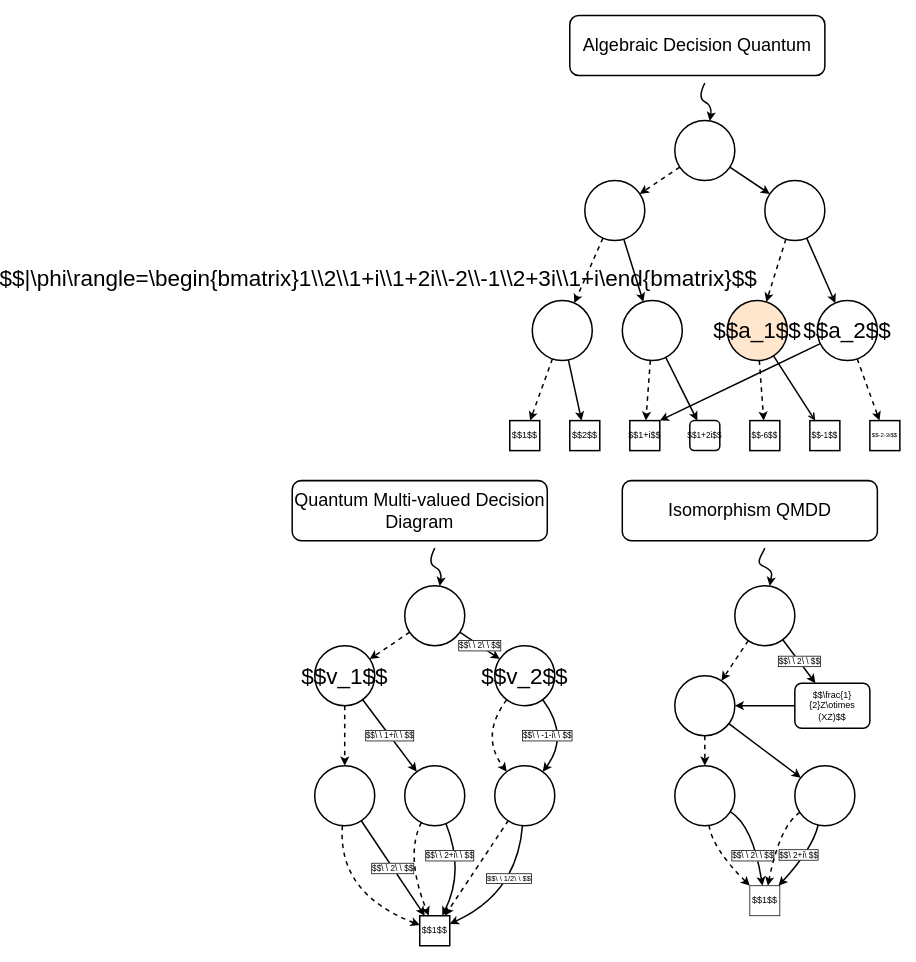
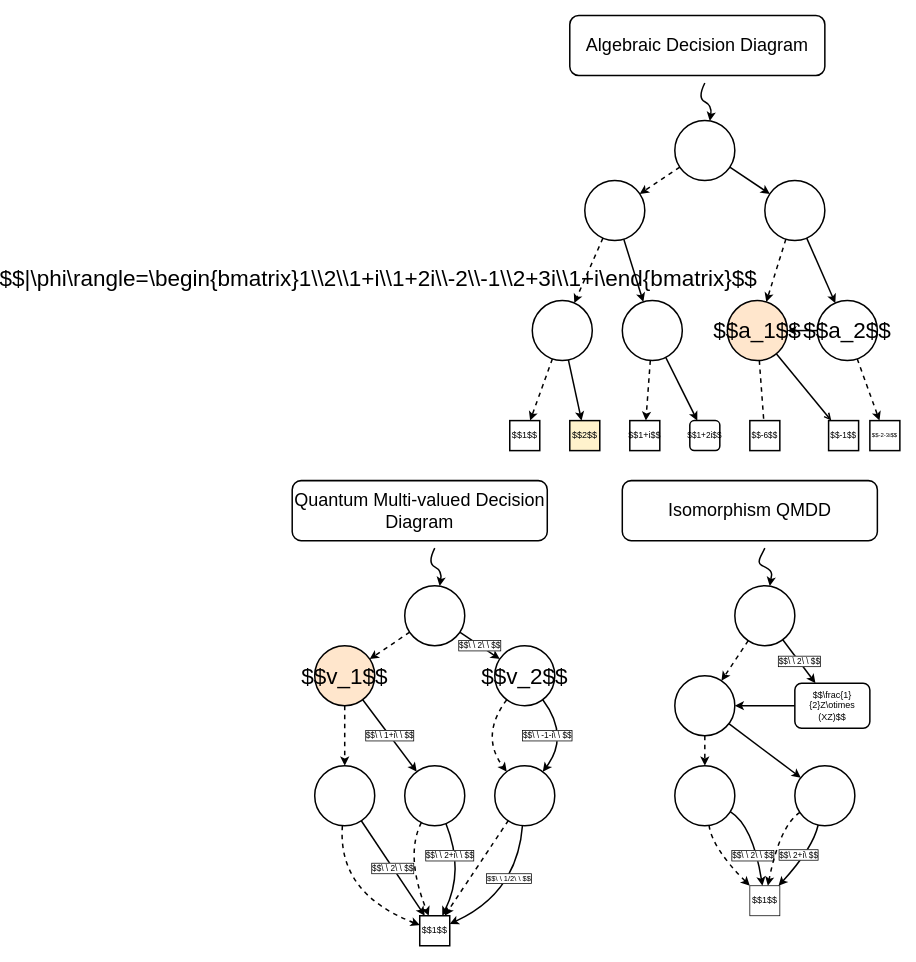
node "Algebraic Decision Quantum": label "Algebraic Decision Quantum" -> "Algebraic Decision Diagram"
edge "$$a_2$$" -> "$$1+i$$": now "$$a_2$$" -> "$$a_1$$"
edge "$$a_1$$" -> "$$-6$$": arrowhead classic -> none
node "$$2$$": fillcolor #ffffff -> #fff2cc
node "$$-1$$": moved (825, 435) -> (843, 435)
node "$$v_1$$": fillcolor #ffffff -> #ffe6cc
